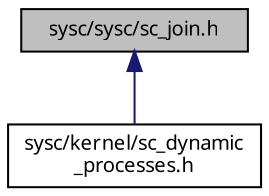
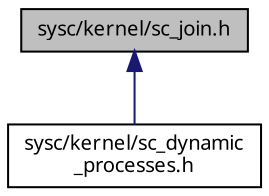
node "sysc/sysc/sc_join.h": label "sysc/sysc/sc_join.h" -> "sysc/kernel/sc_join.h"
